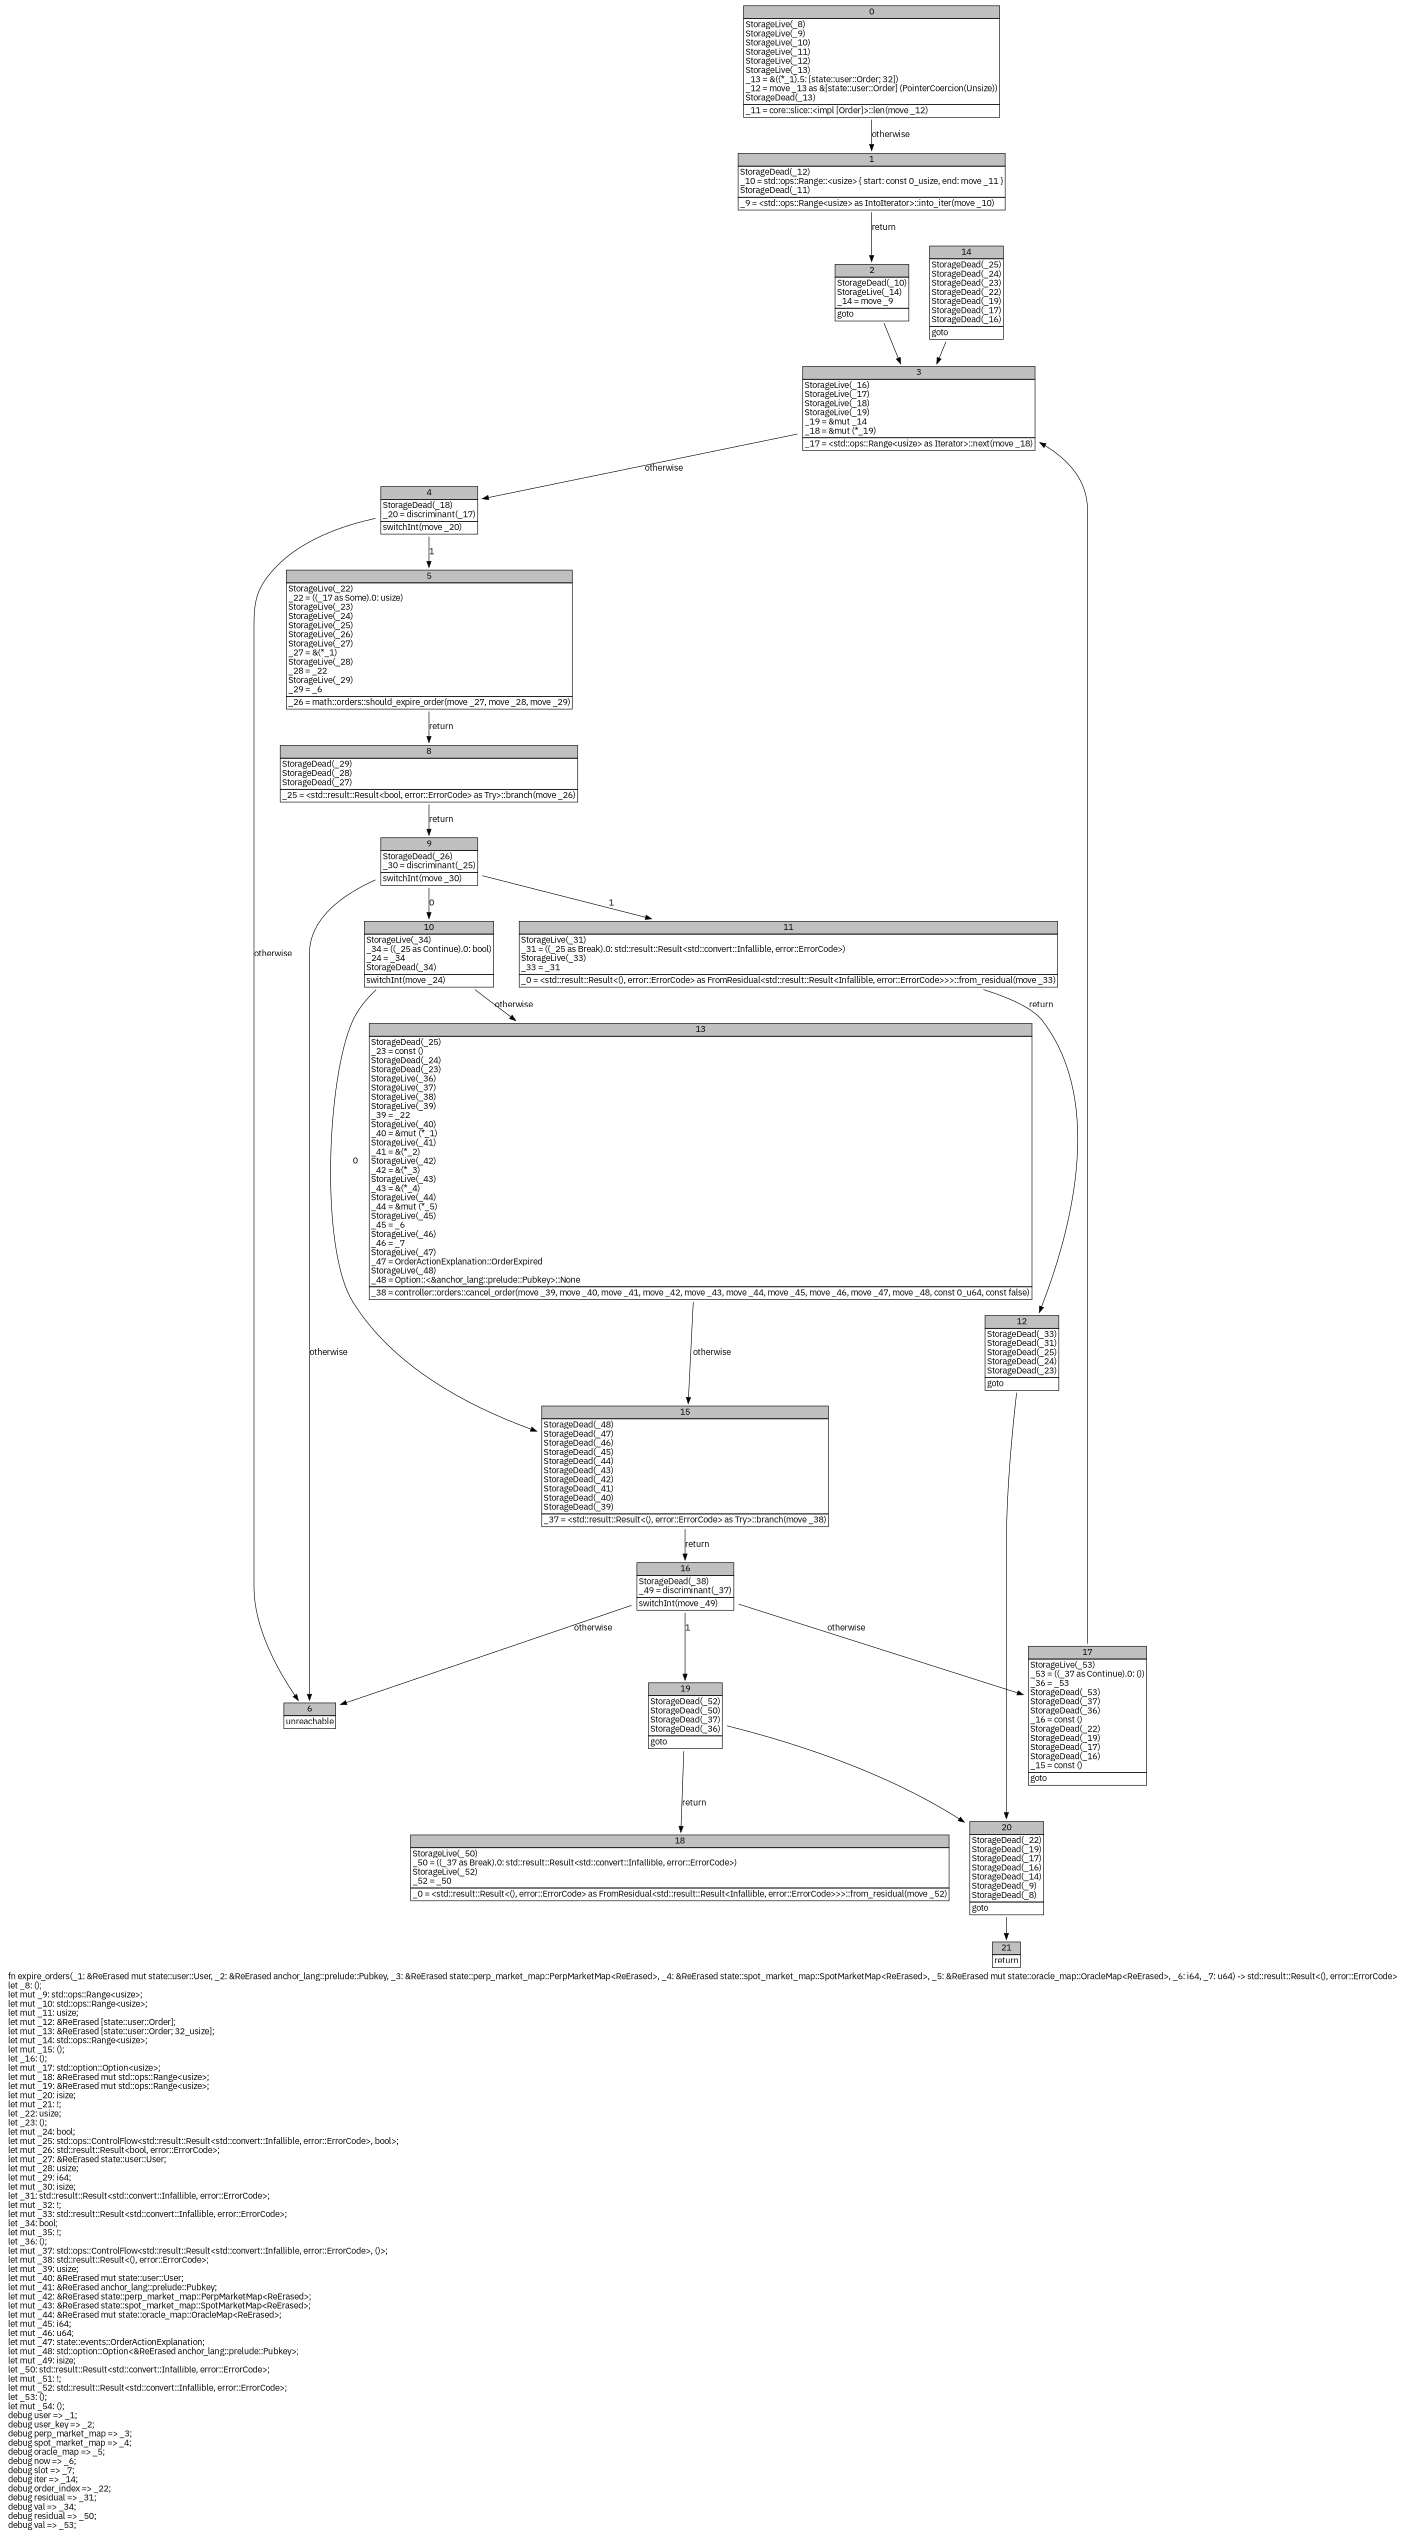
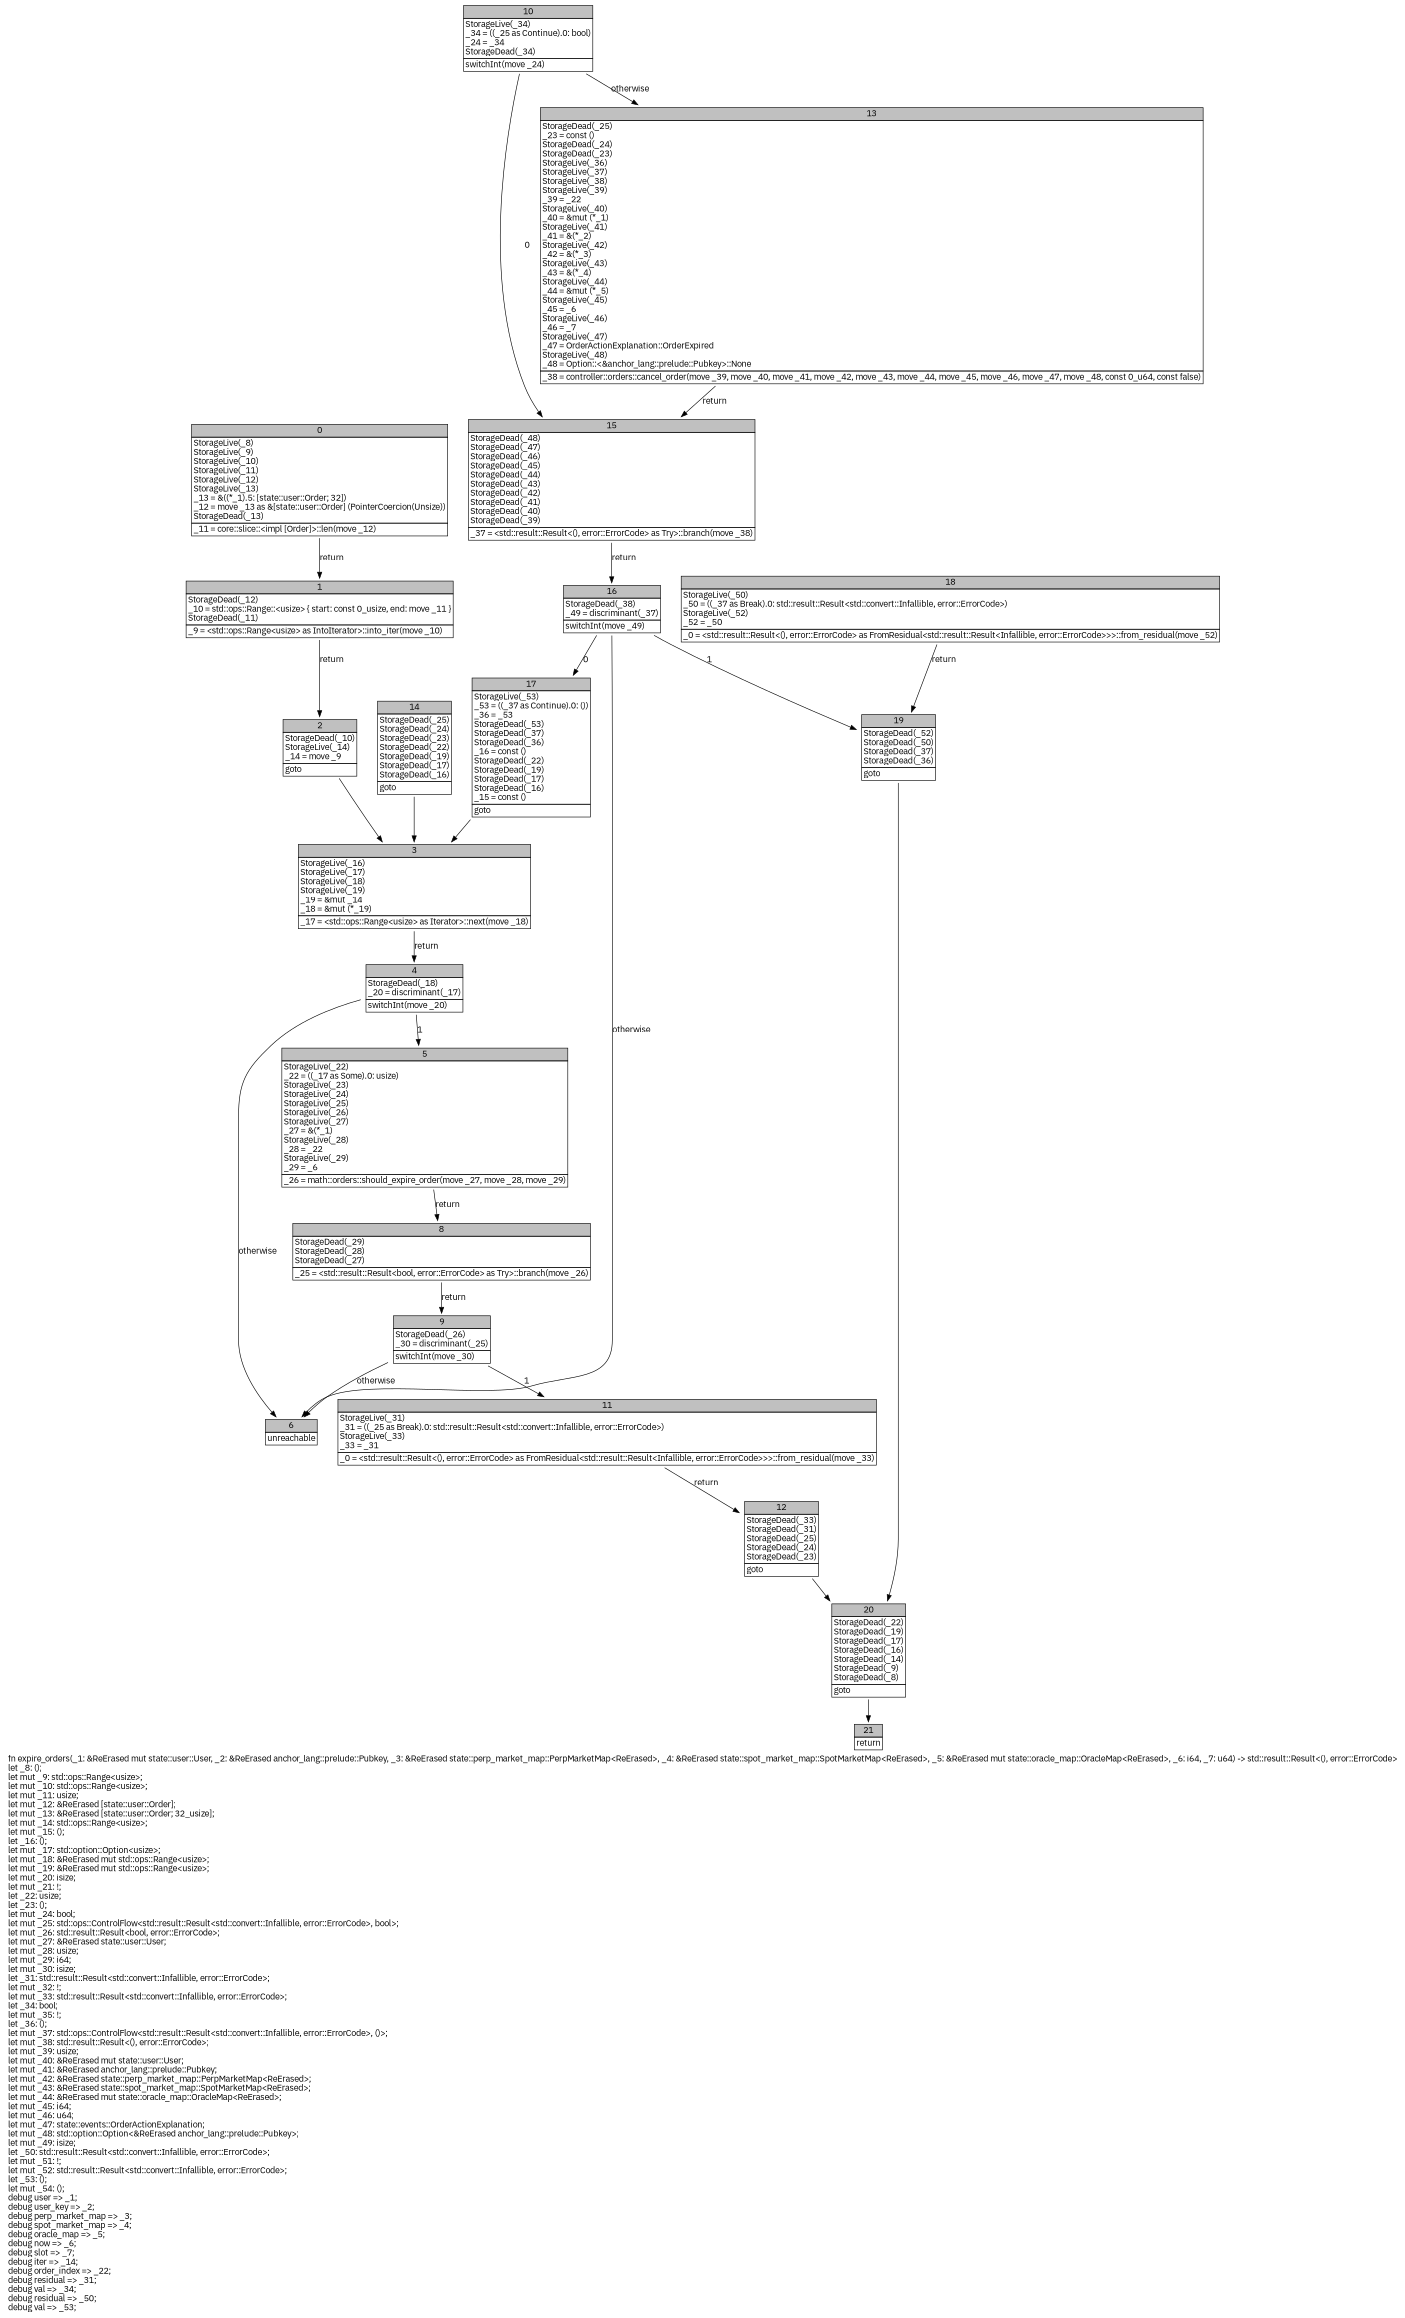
edge "0" -> "1": label "otherwise" -> "return"
edge "3" -> "4": label "otherwise" -> "return"
edge "9" -> "10": removed, label "0"
edge "13" -> "15": label "otherwise" -> "return"
edge "16" -> "17": label "otherwise" -> "0"
edge "19" -> "18": reversed
